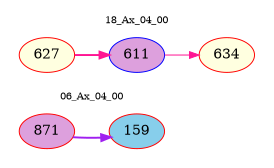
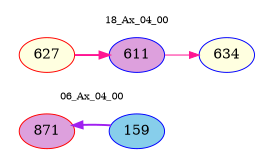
node "634": color red -> blue
node "159": color red -> blue
edge "871" -> "159": reversed
